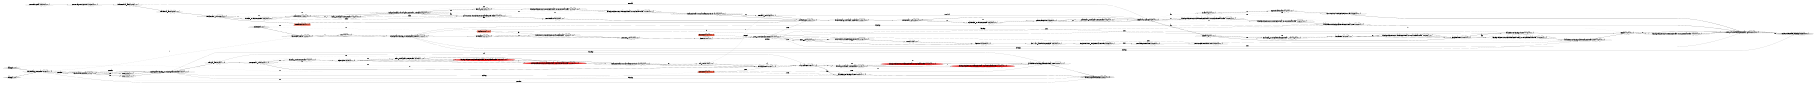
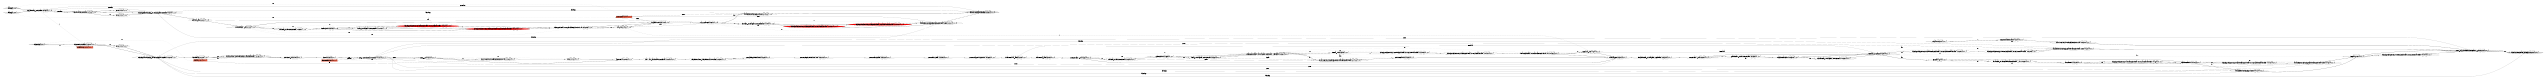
edge "digester@@@12@@@['0', '0', '1']" -> "context == null@@@15@@@['0', '0', '1']": label "deployedApp" -> "true"
edge "isWar && unpackWARs@@@18@@@['1', '1', '0']" -> "boolean isWar = false@@@6@@@['1', '1', '0']": reversed
node "context.setName(cn.getName())@@@28@@@['0', '0', '1']": added
